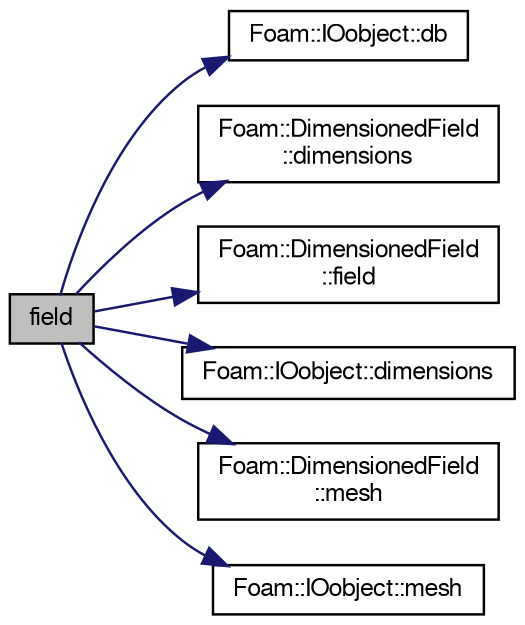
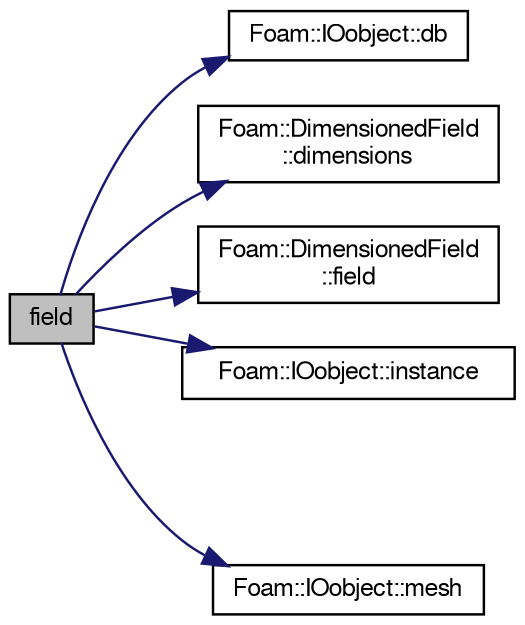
node "Foam::IOobject::dimensions": label "Foam::IOobject::dimensions" -> "Foam::IOobject::instance"
node "Foam::DimensionedField ::mesh": removed
